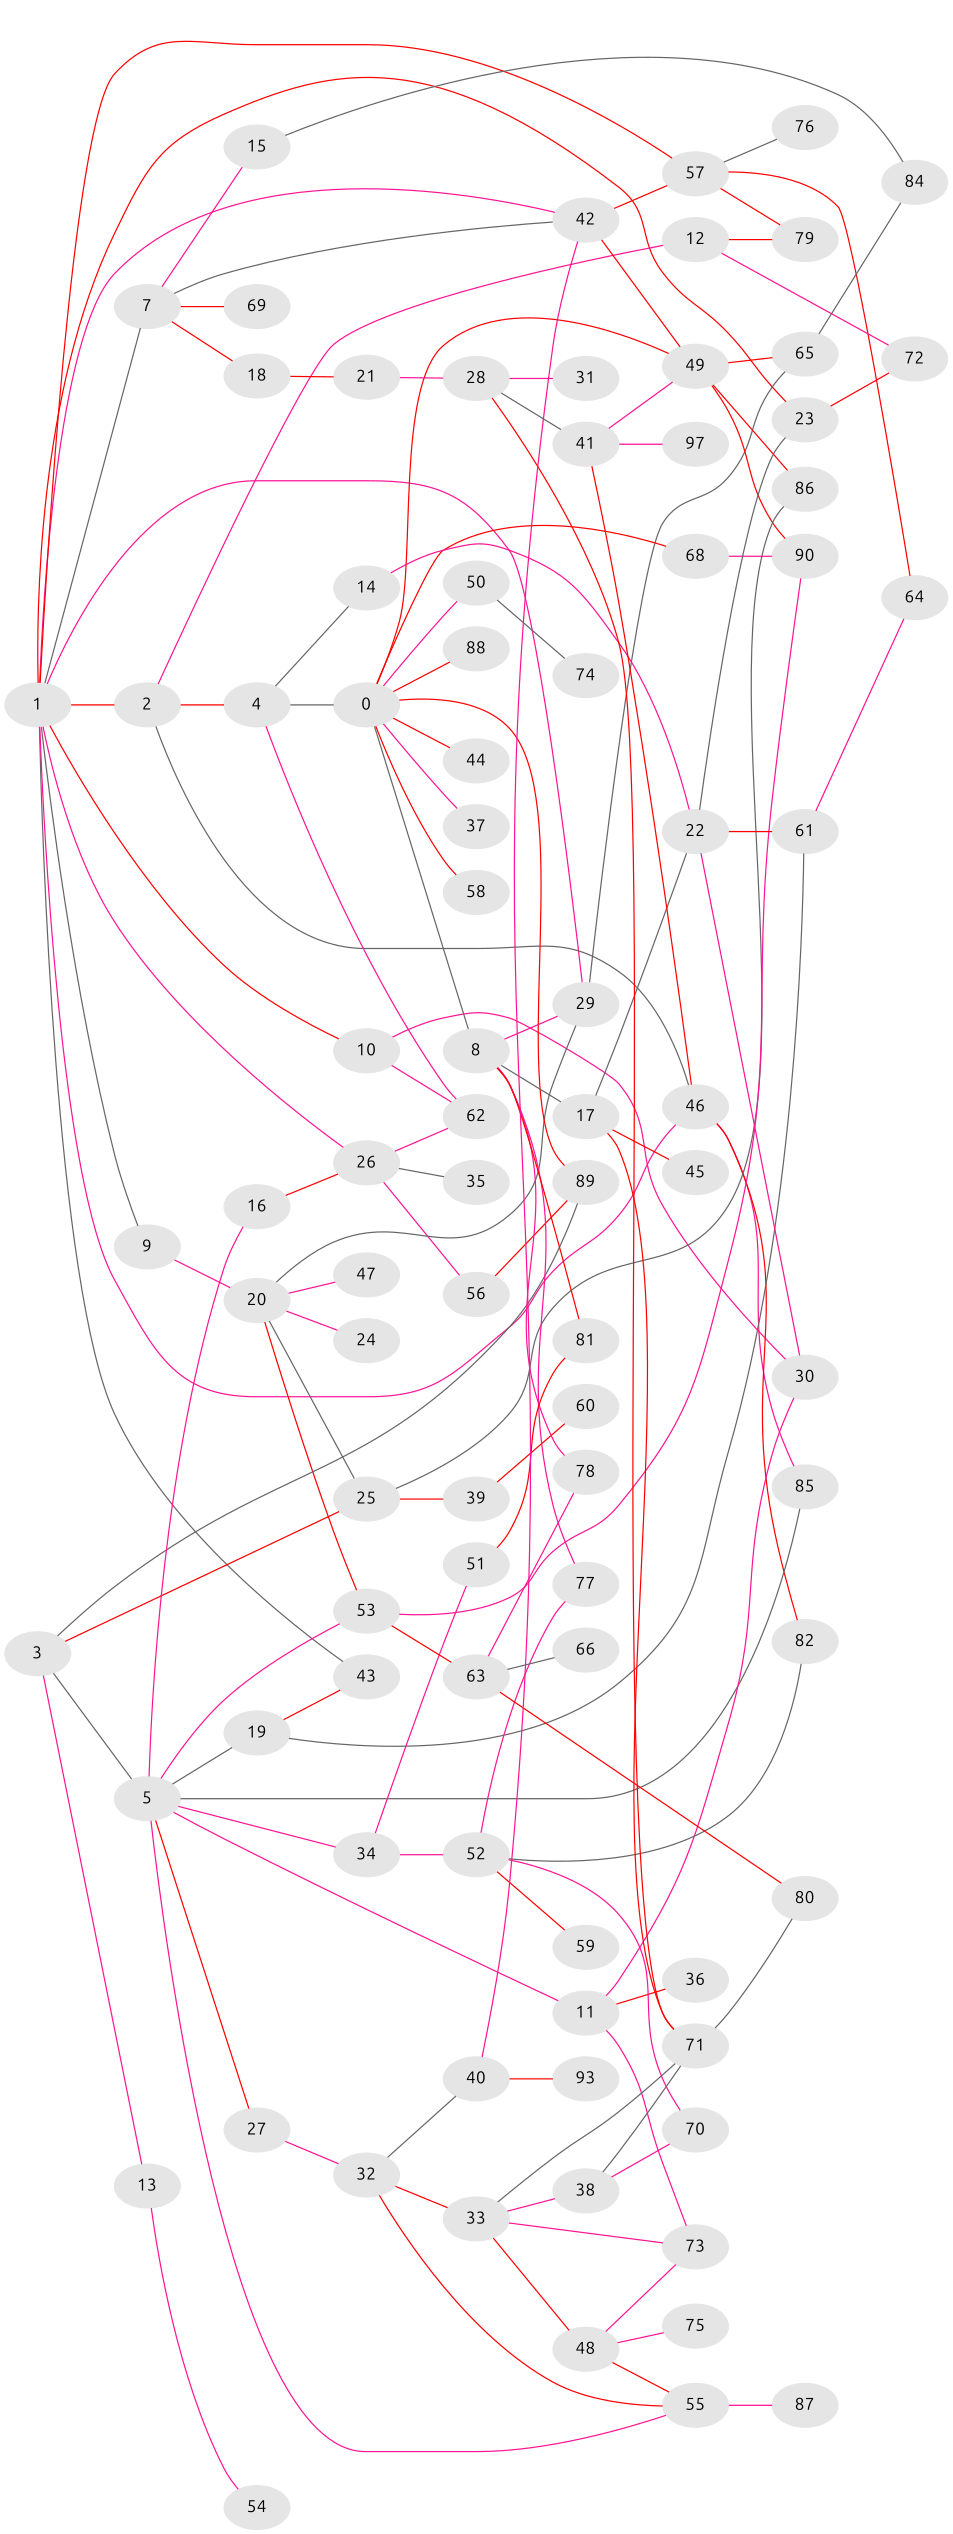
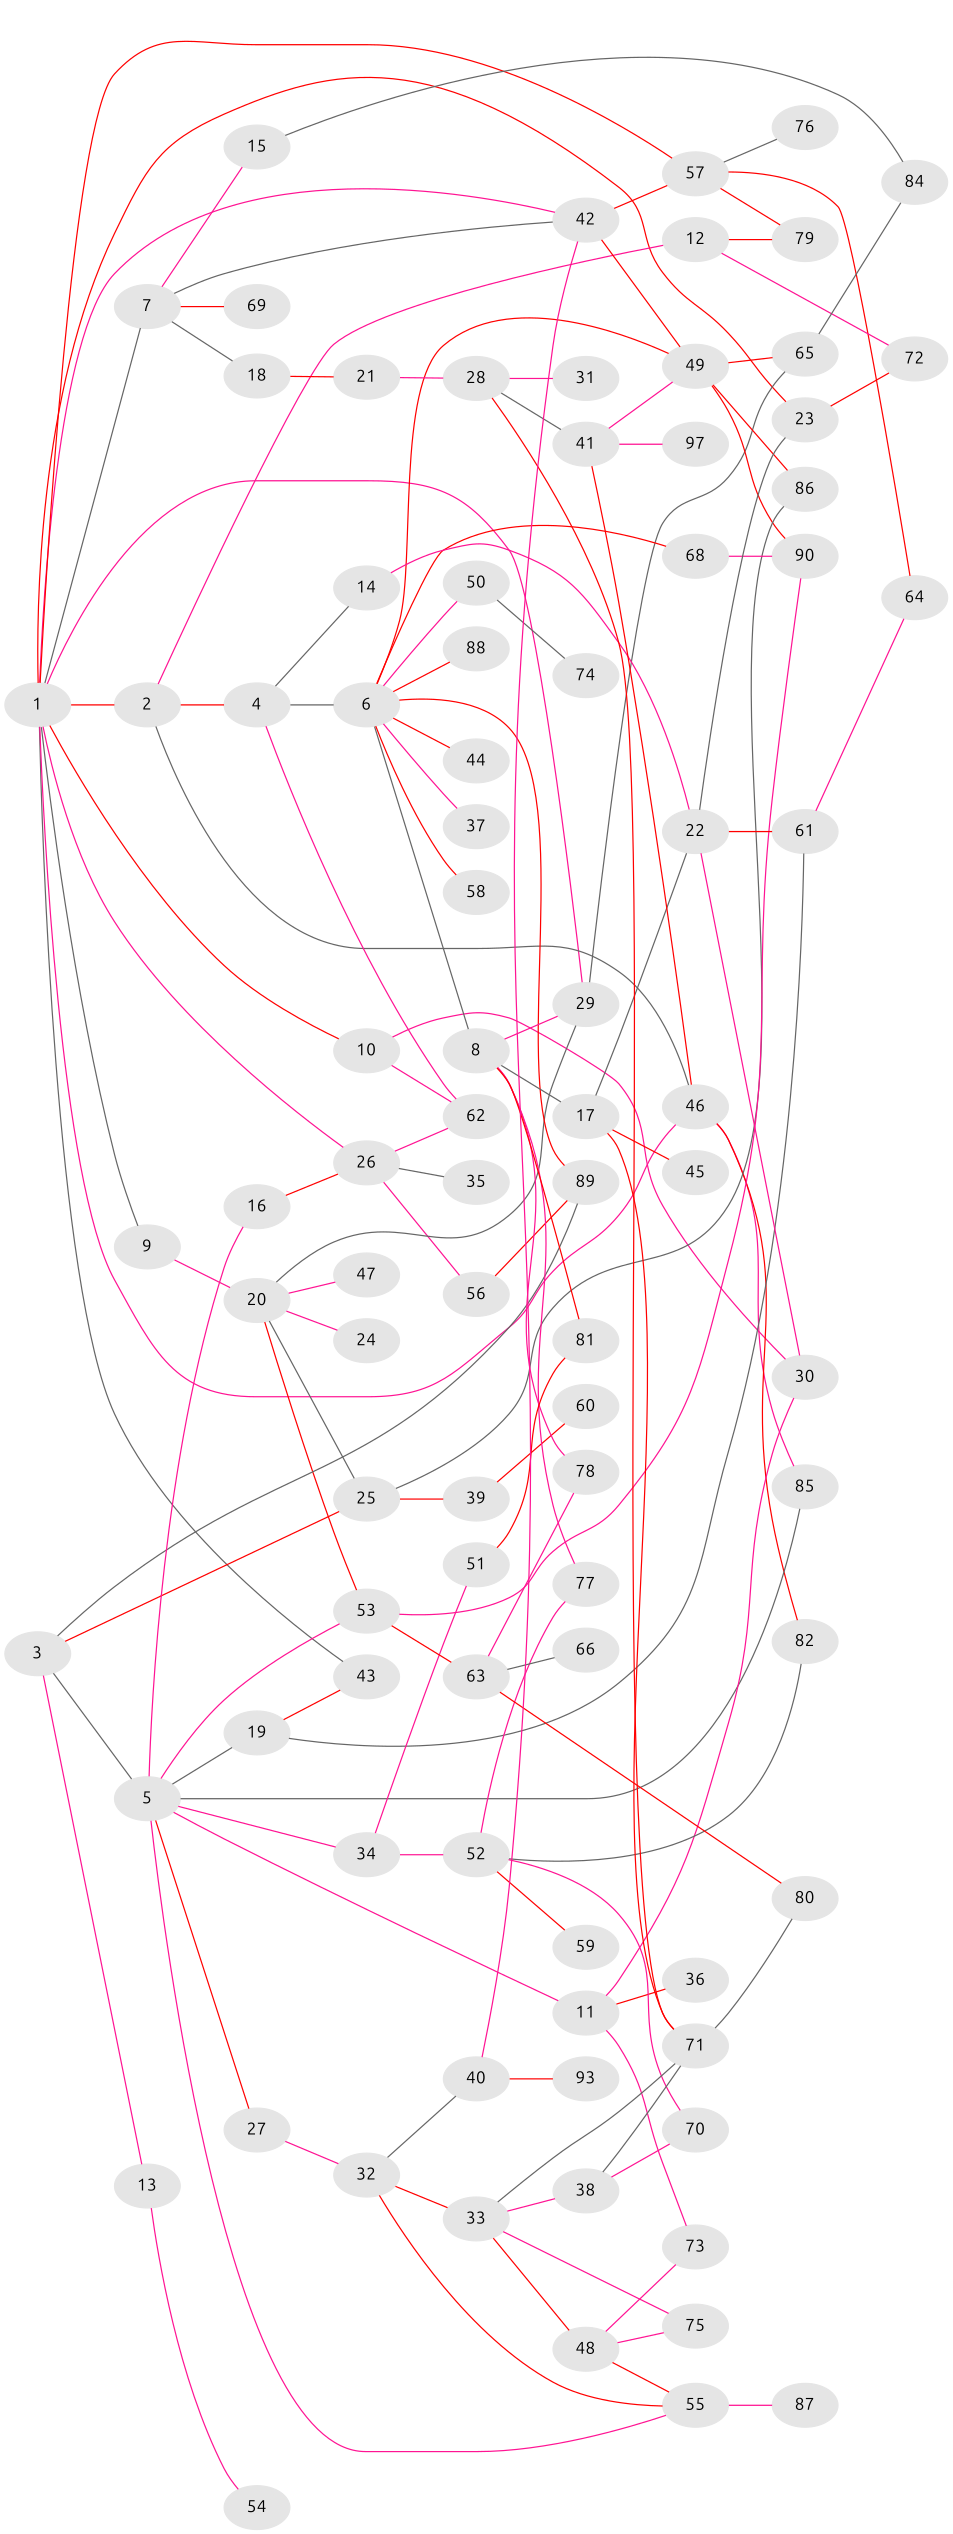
edge "7" -- "18": color red -> gray40
node "0": label "0" -> "6"
edge "33" -- "73": now "33" -- "75"
